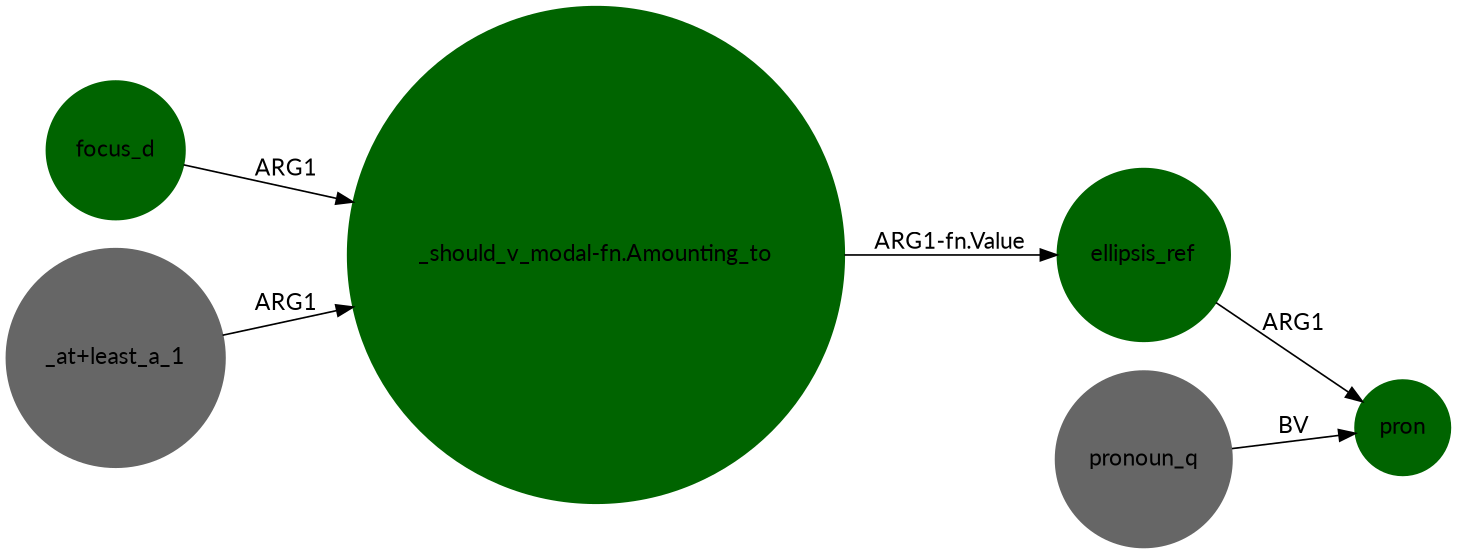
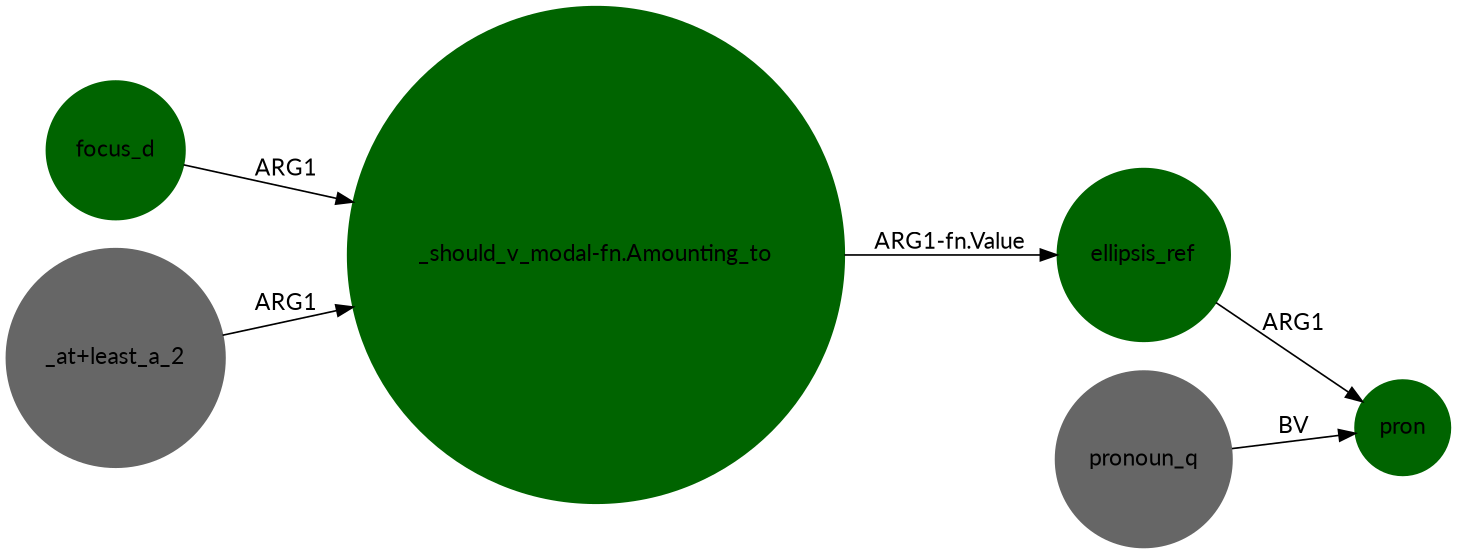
node "_at+least_a_1": label "_at+least_a_1" -> "_at+least_a_2"
